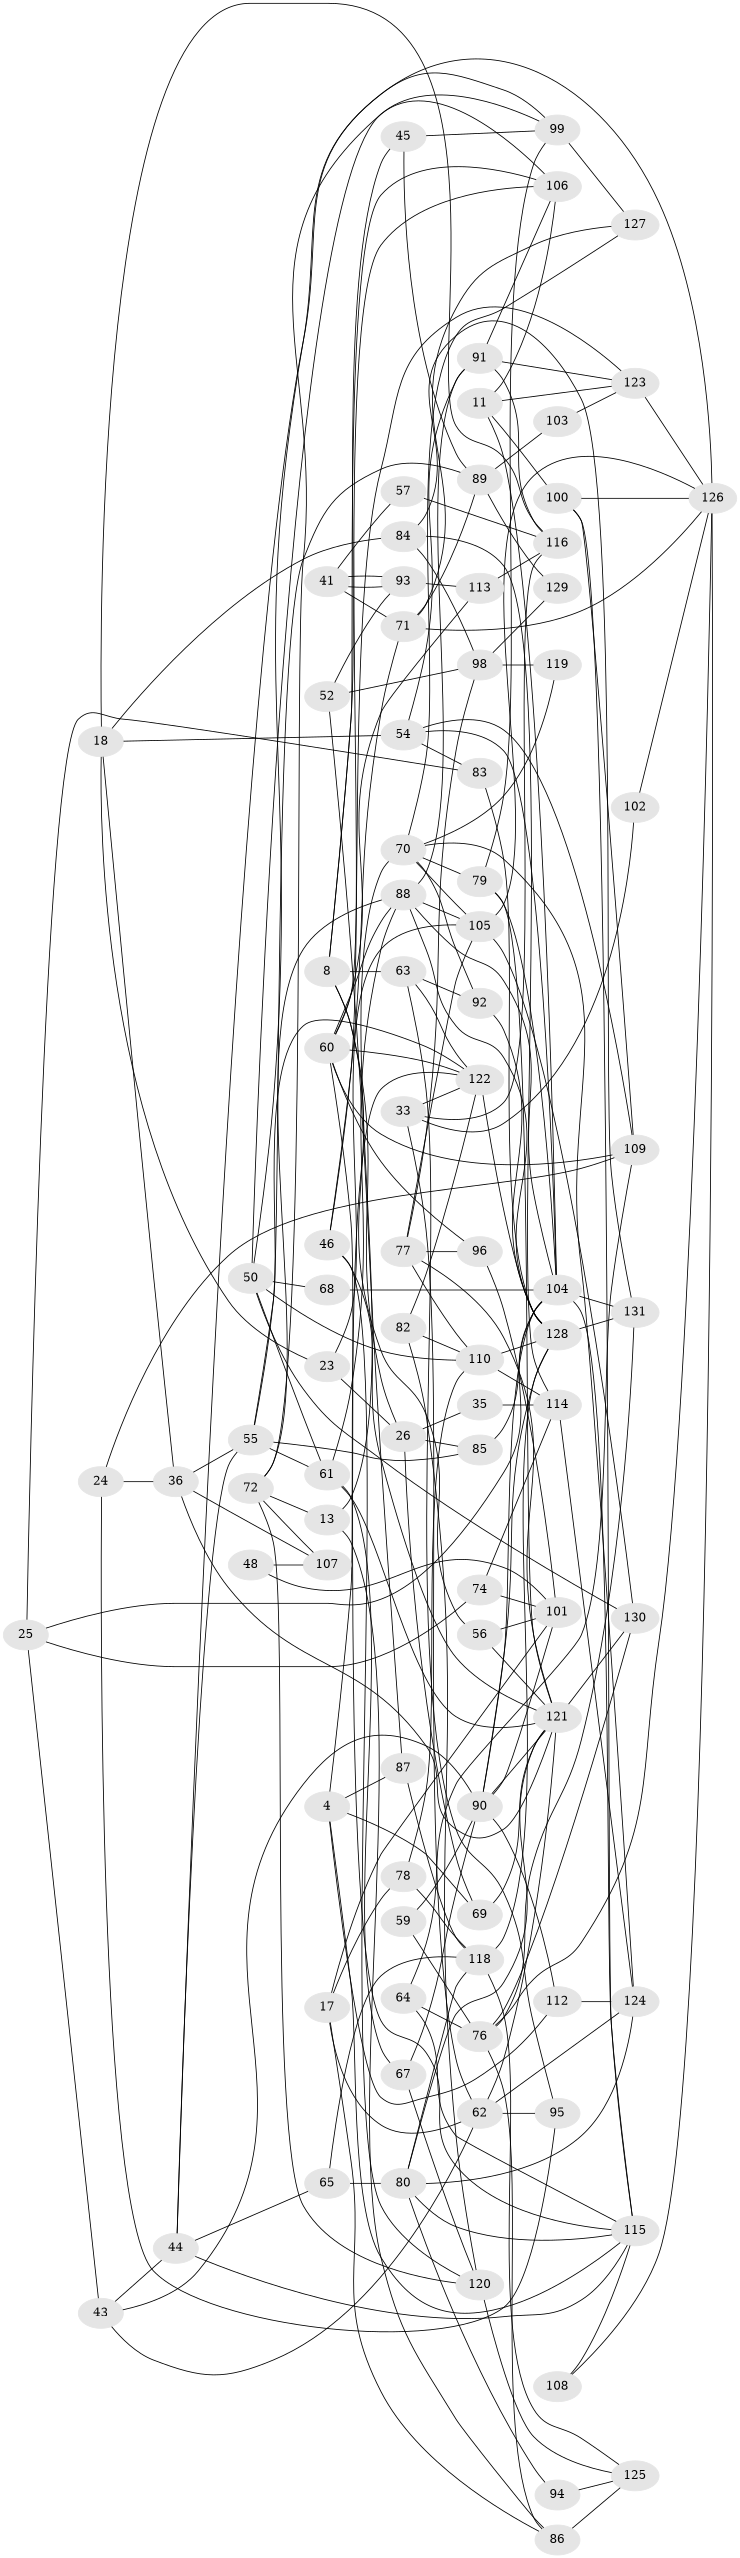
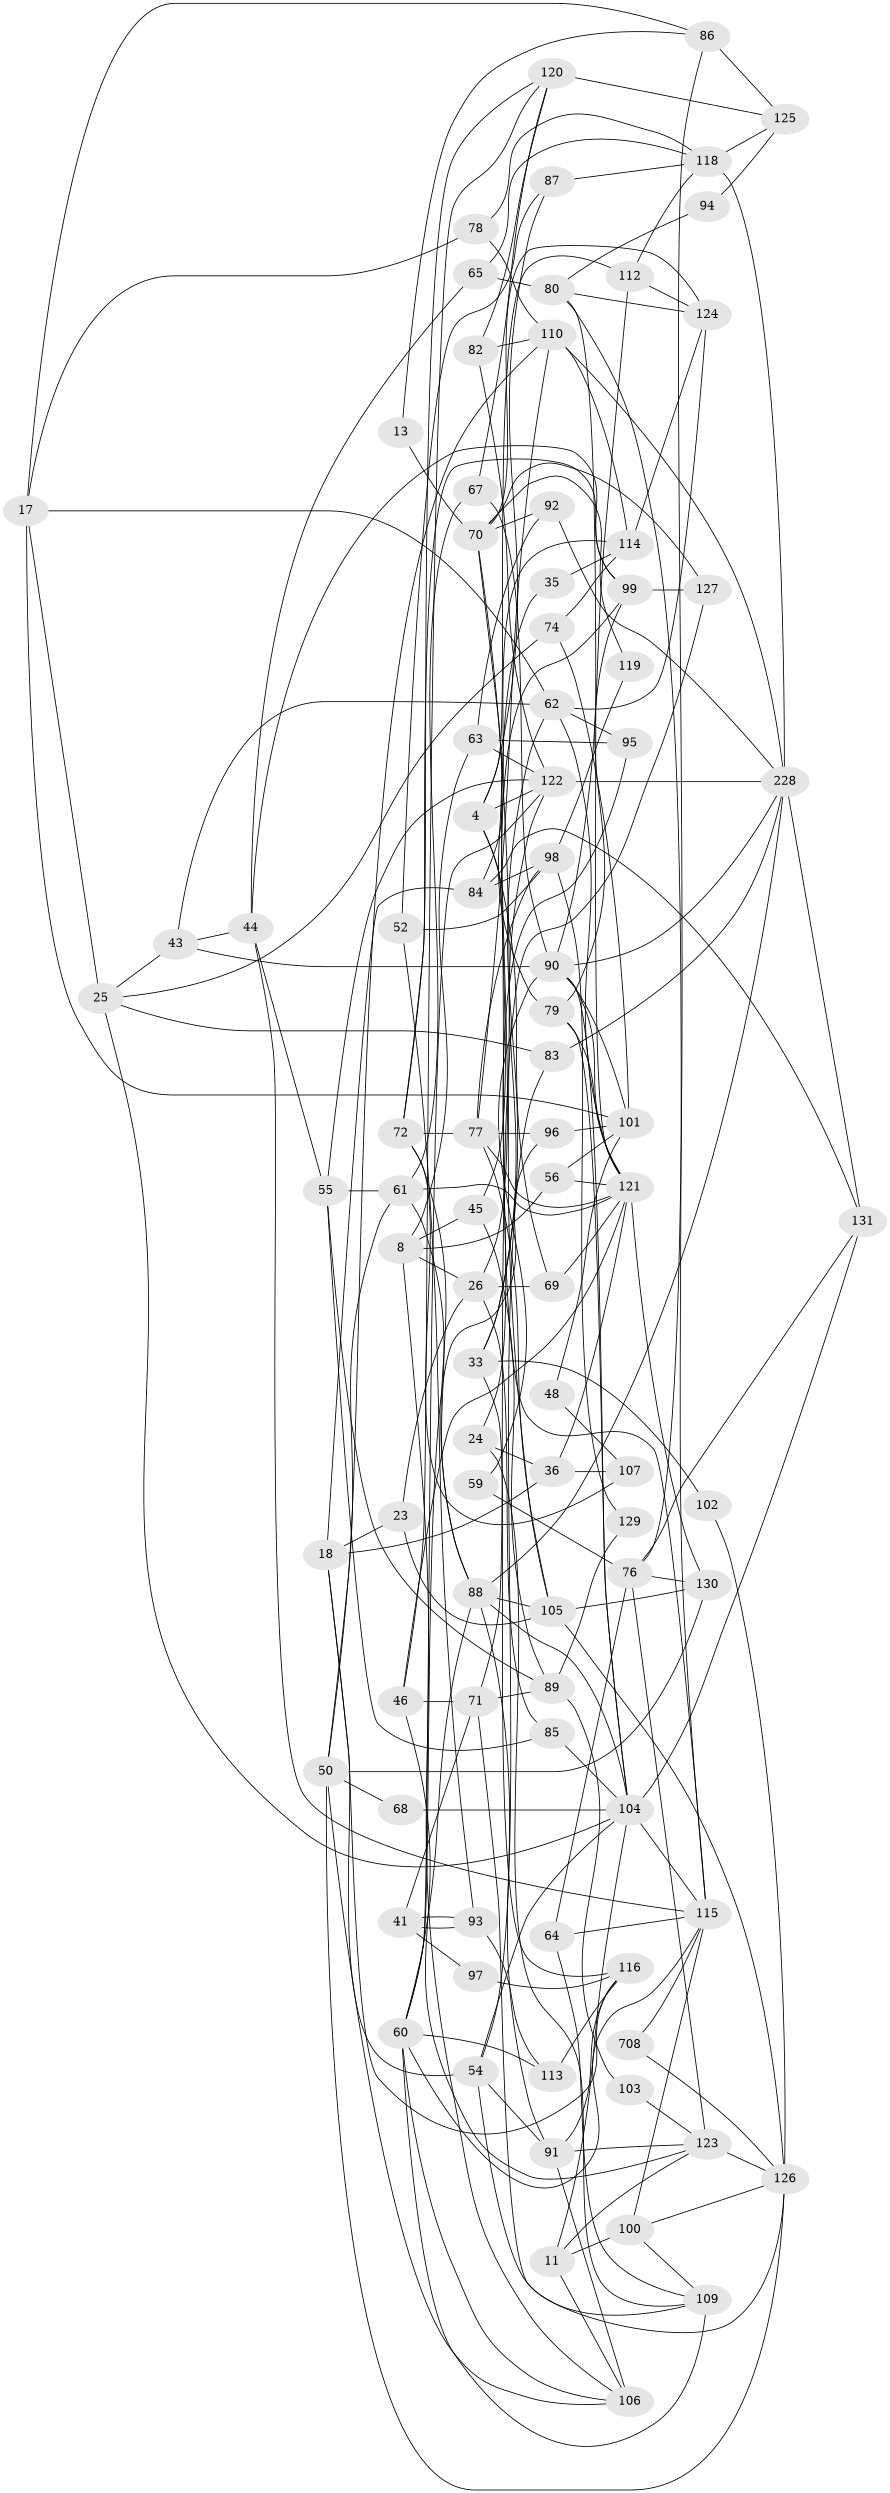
node "57": label "57" -> "97"
edge "17" -- "25": added
edge "126" -- "76": now "123" -- "76"
node "128": label "128" -> "228"
edge "55" -- "36": removed
edge "72" -- "13": now "72" -- "77"
edge "118" -- "80": now "118" -- "112"
node "108": label "108" -> "708"
